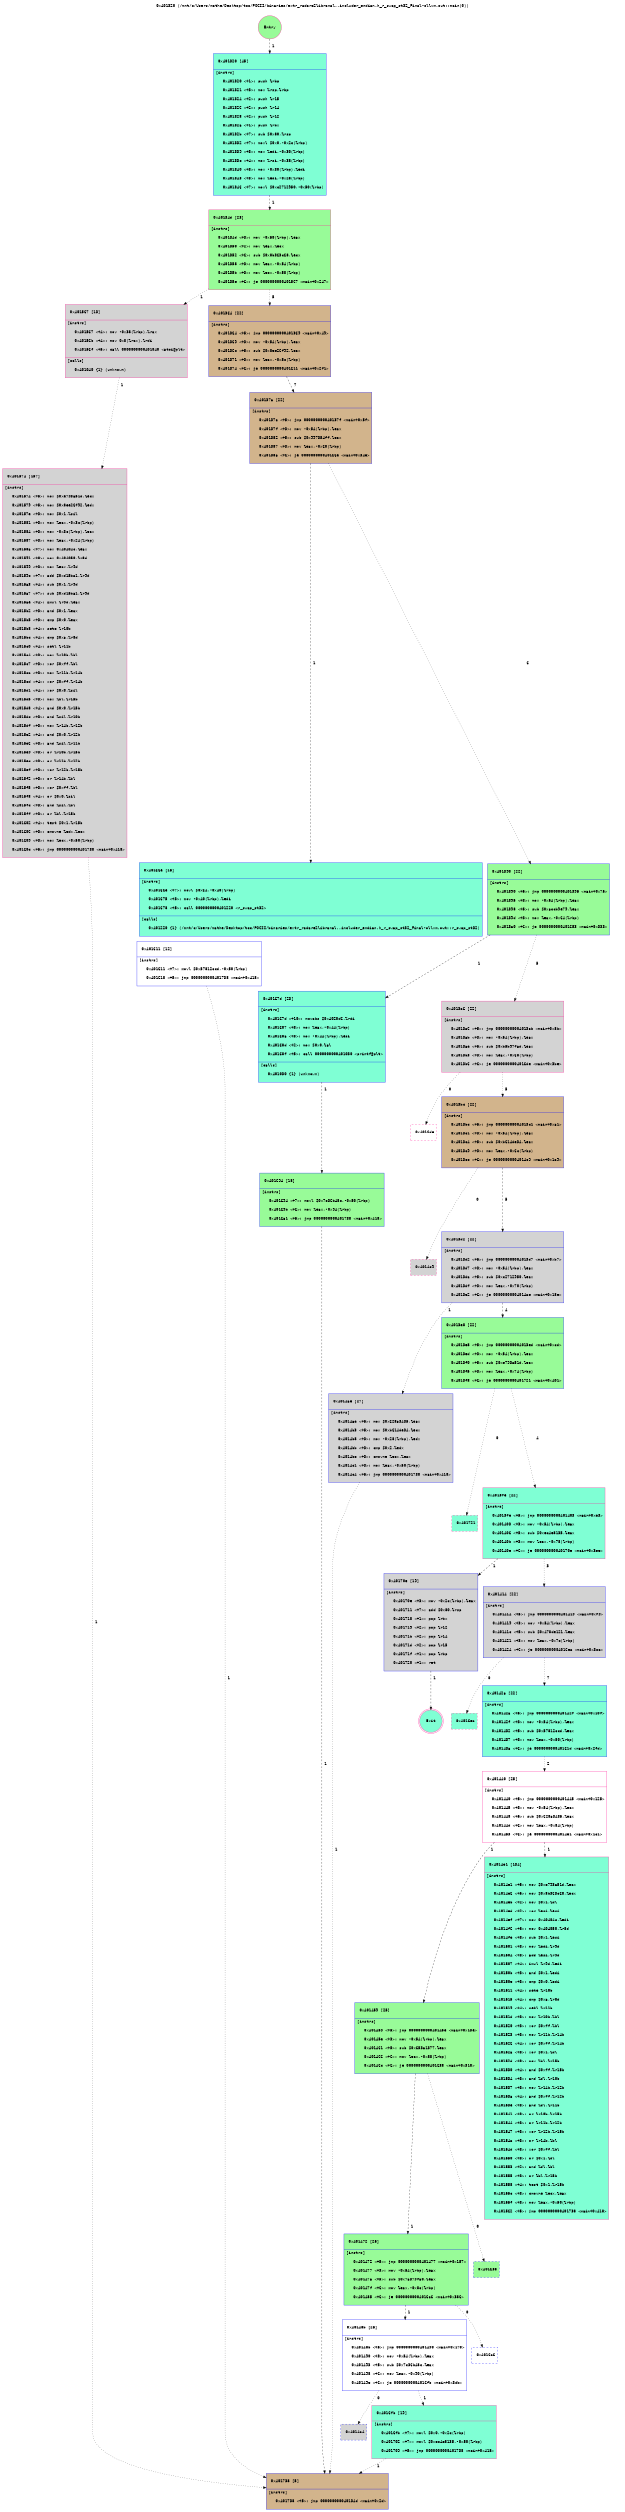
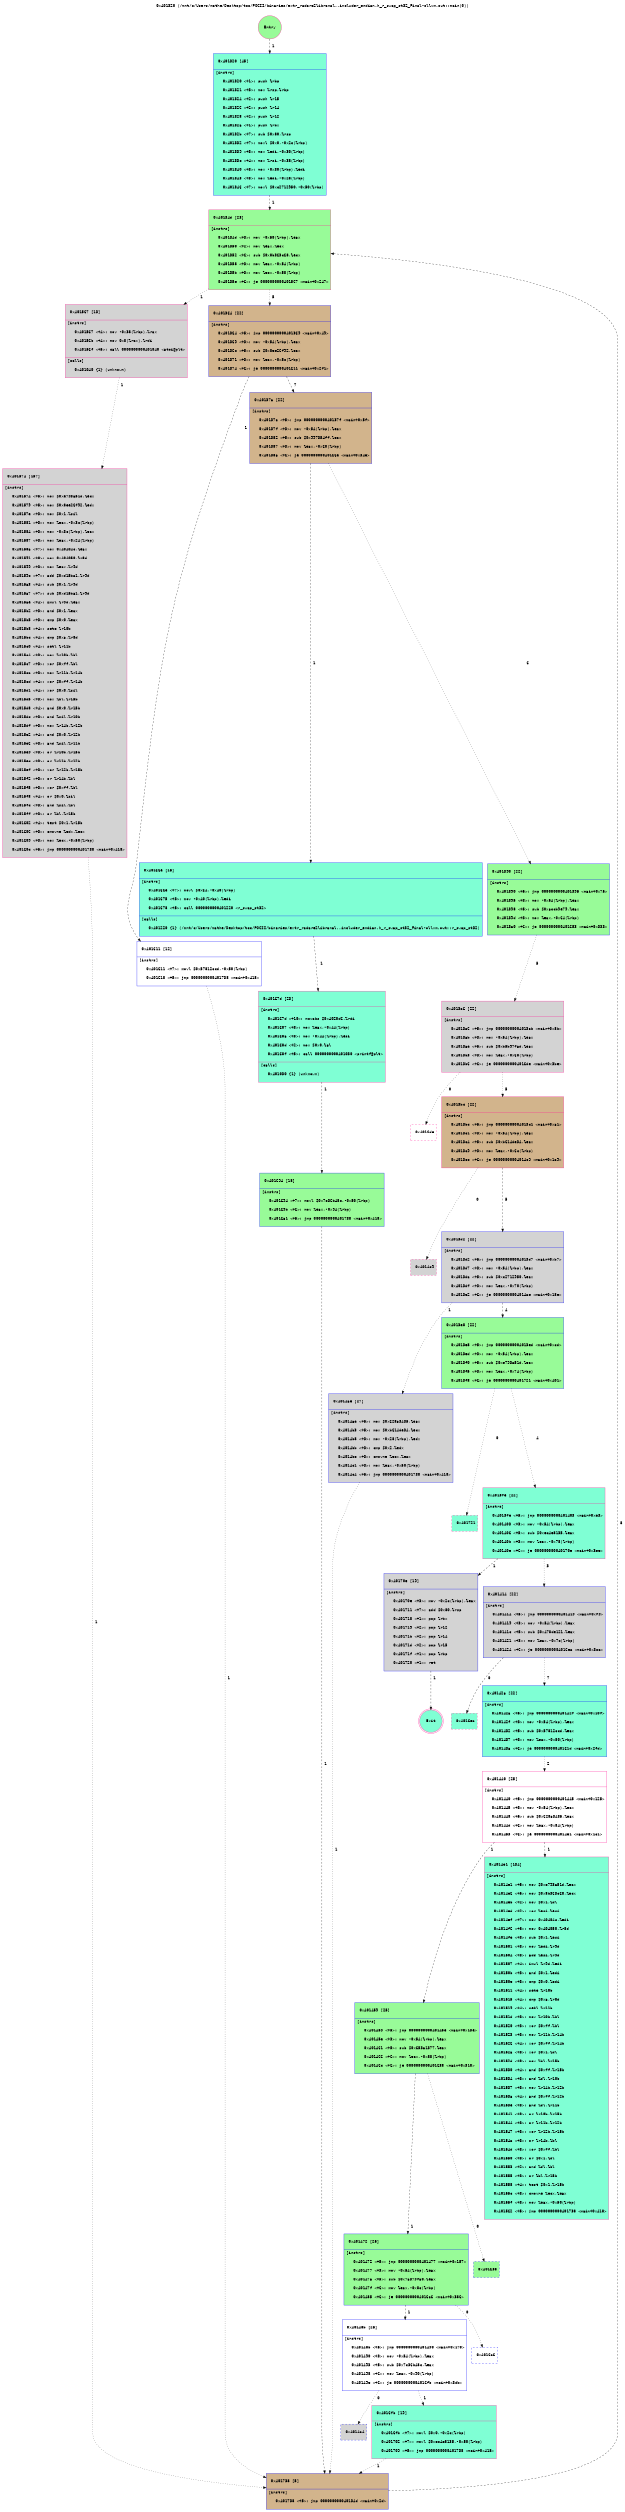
edge "0x401364 [22]" -> "0x401611 [12]": added, label "1"
edge "0x401390 [22]" -> "0x40167d [23]": now "0x40166e [15]" -> "0x40167d [23]"
node "0x40167d [23]": color blue -> deeppink
node "0x4013bc [22]": color blue -> deeppink
edge "0x401738 [5]" -> "0x40134d [23]": added, label "8"
edge "0x401414 [22]" -> "0x4016ea": style dotted -> dashed
